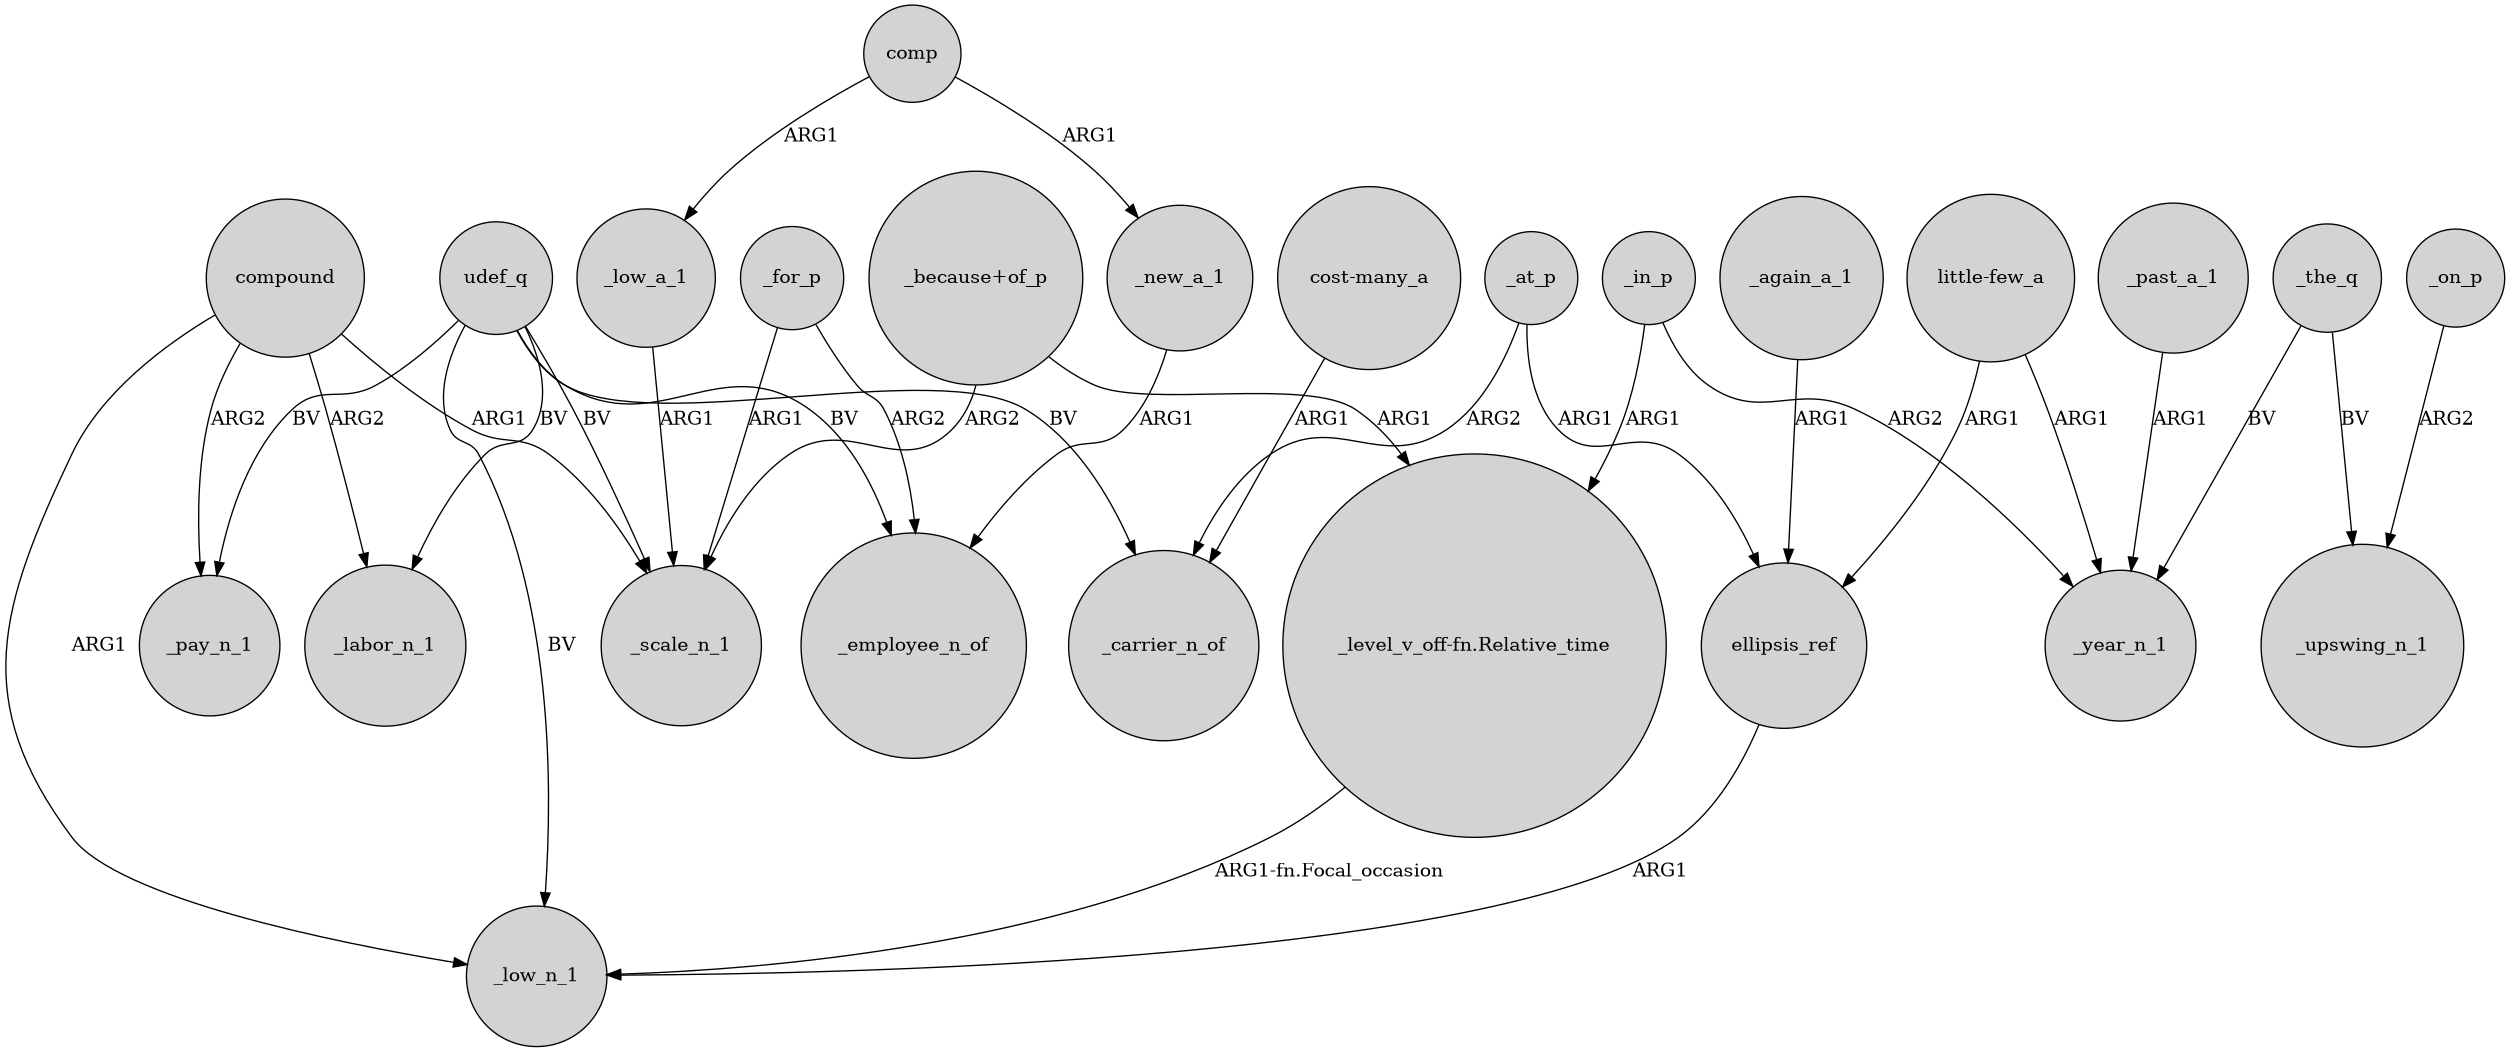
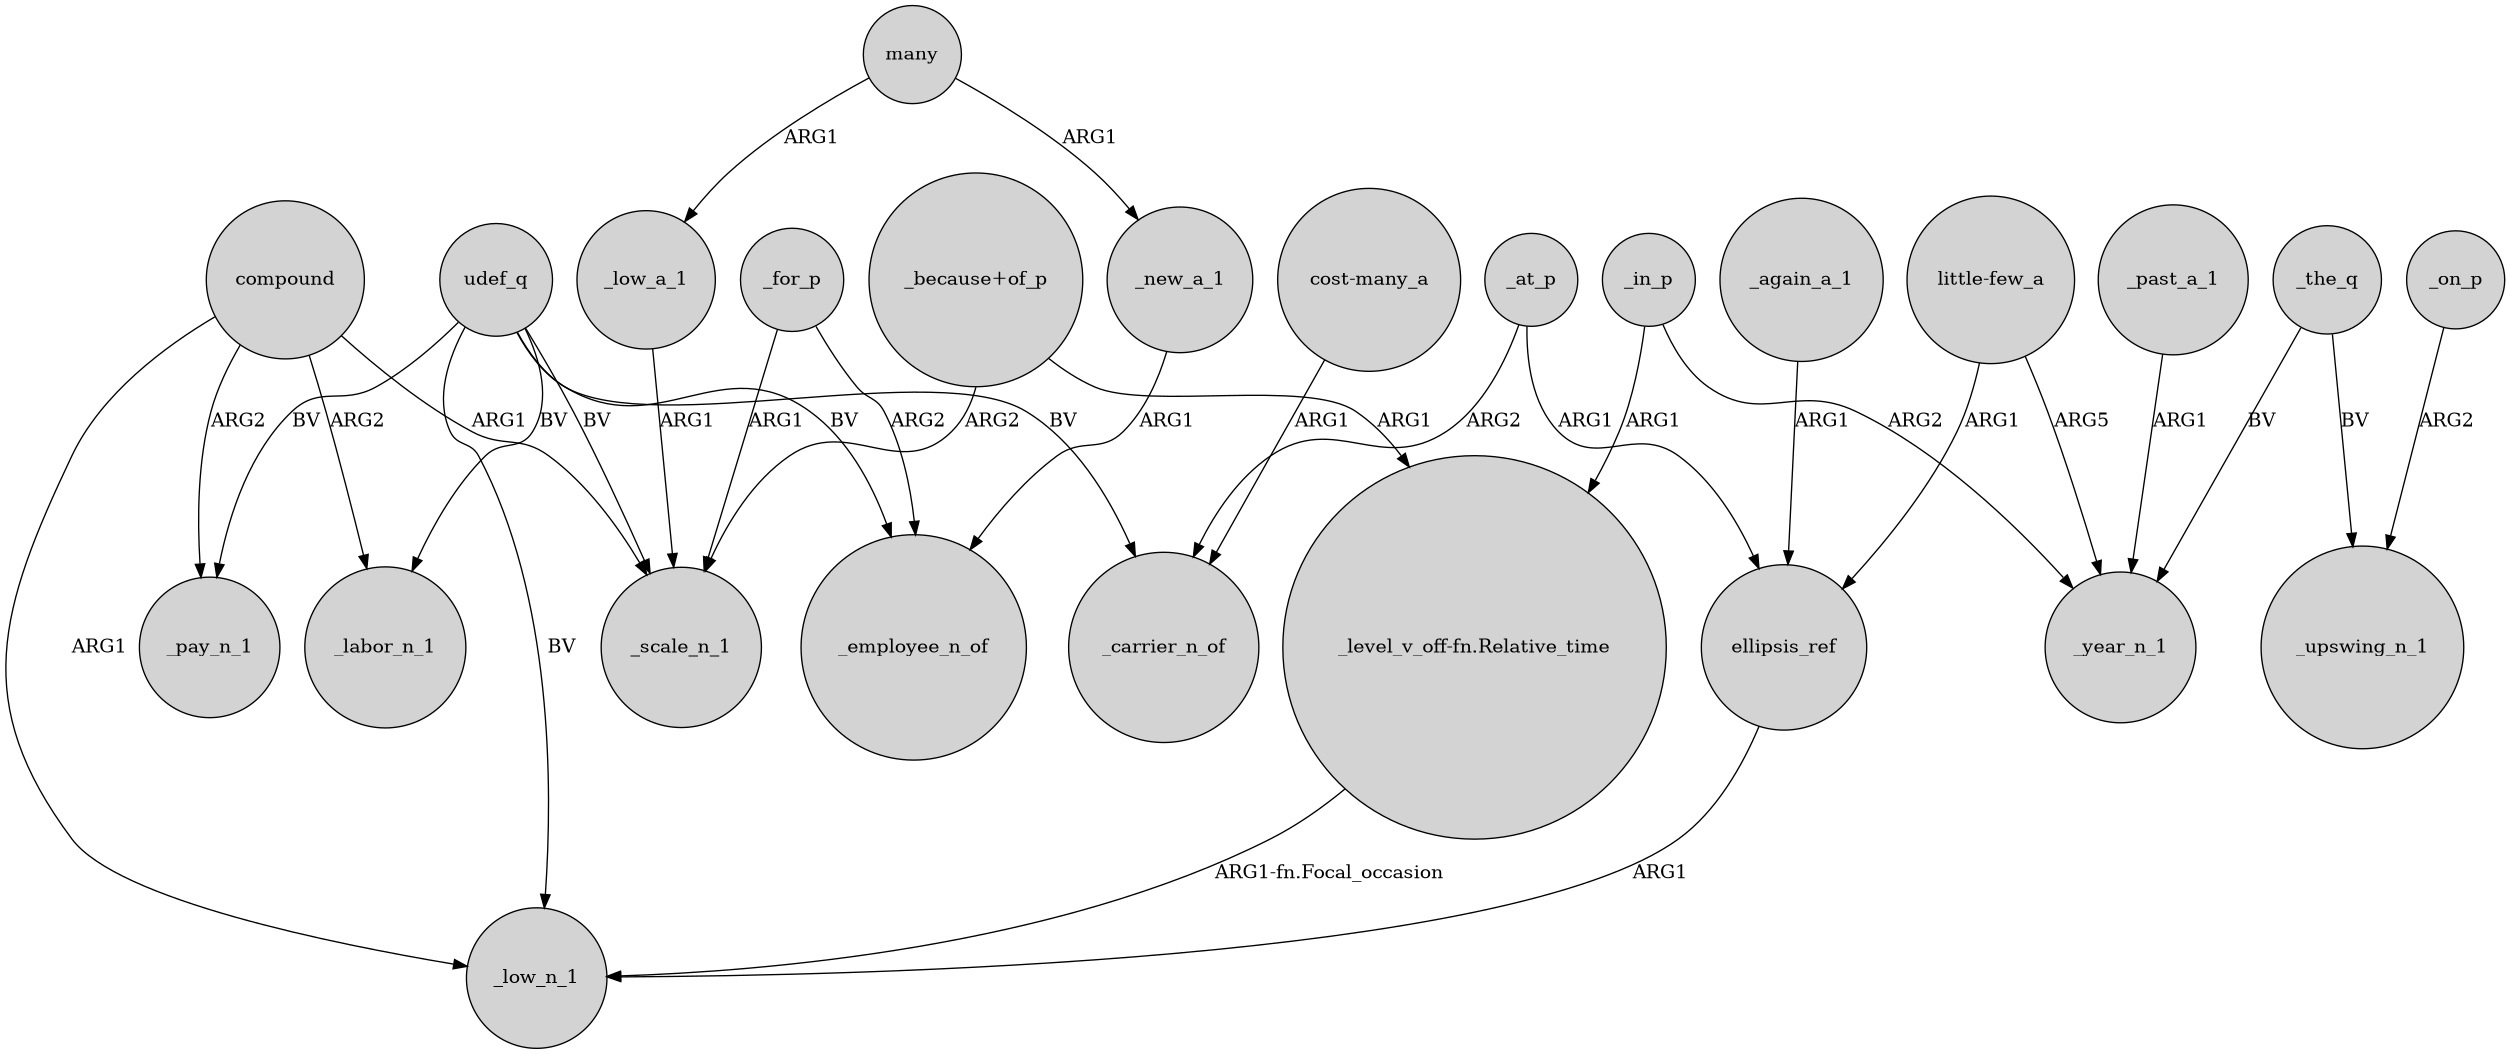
node "comp": label "comp" -> "many"
edge "little-few_a" -> "_year_n_1": label "ARG1" -> "ARG5"
